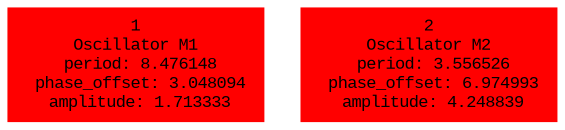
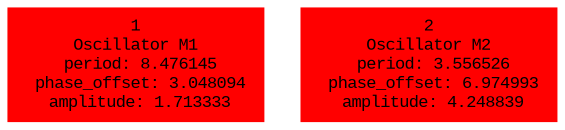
node "1": text "period: 8.476148" -> "period: 8.476145"
